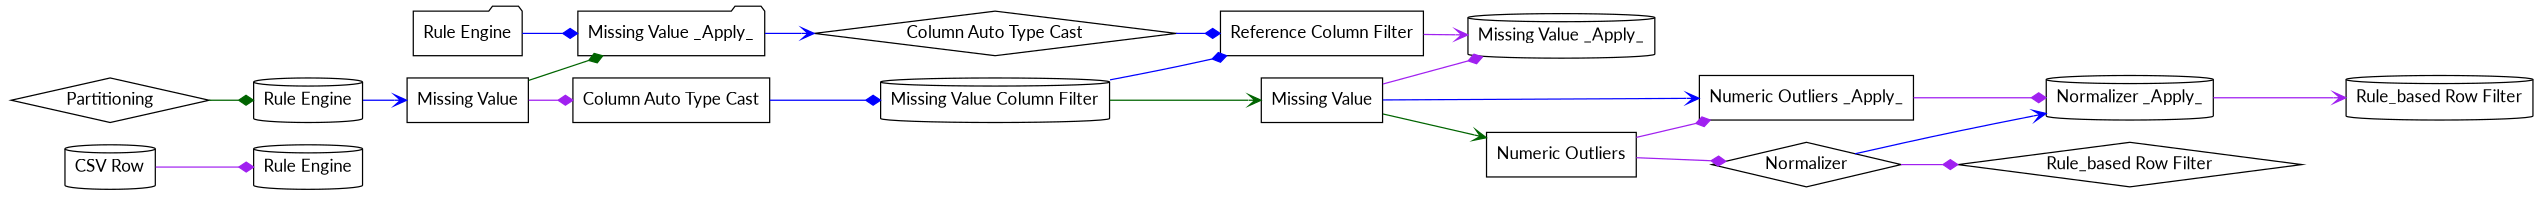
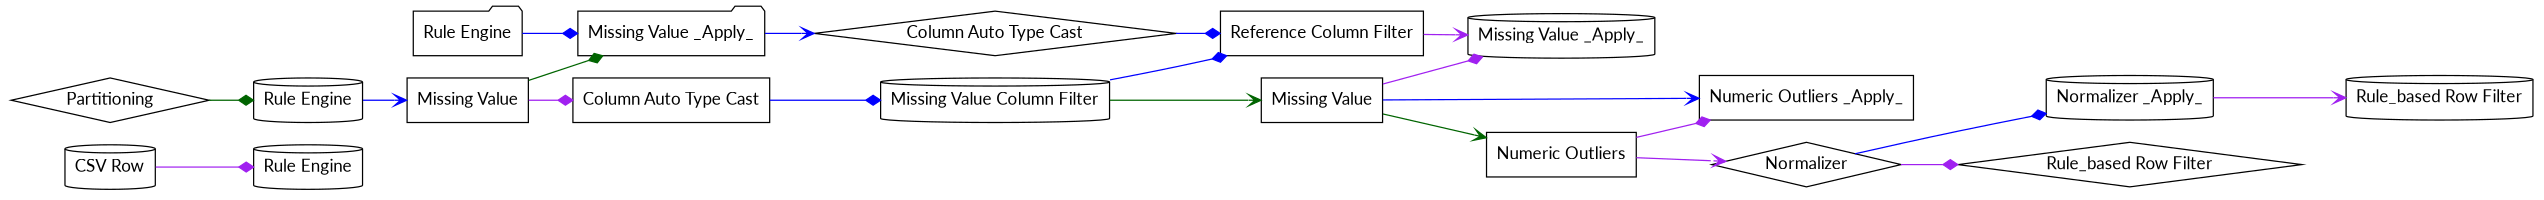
edge "Numeric Outliers _Apply_" -> "Normalizer _Apply_": removed
edge "Normalizer" -> "Normalizer _Apply_": arrowhead vee -> diamond
edge "Numeric Outliers" -> "Normalizer": arrowhead diamond -> vee
